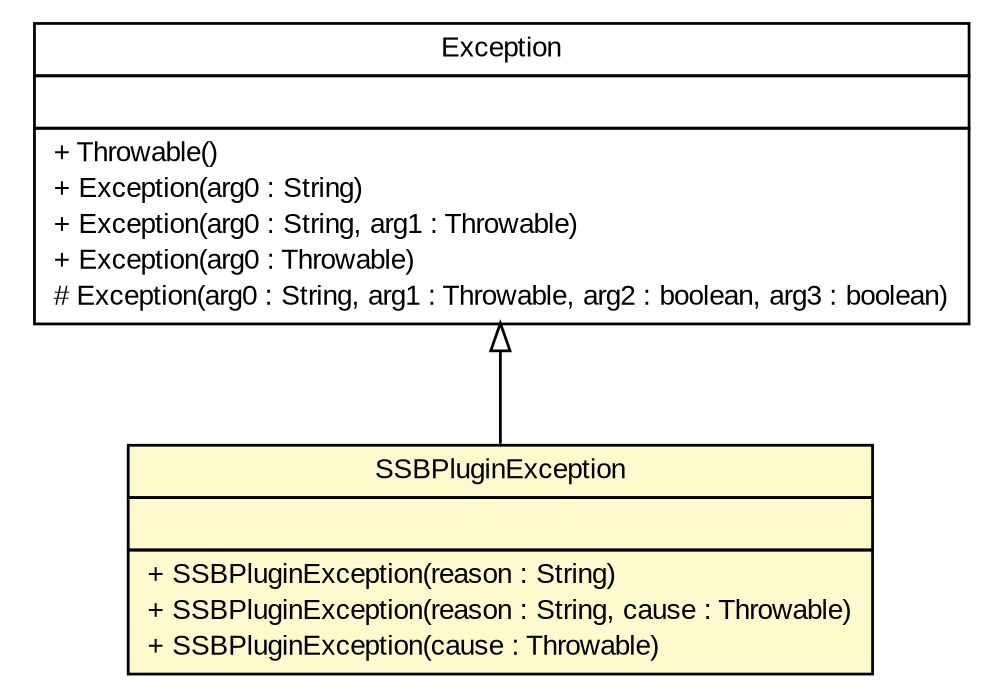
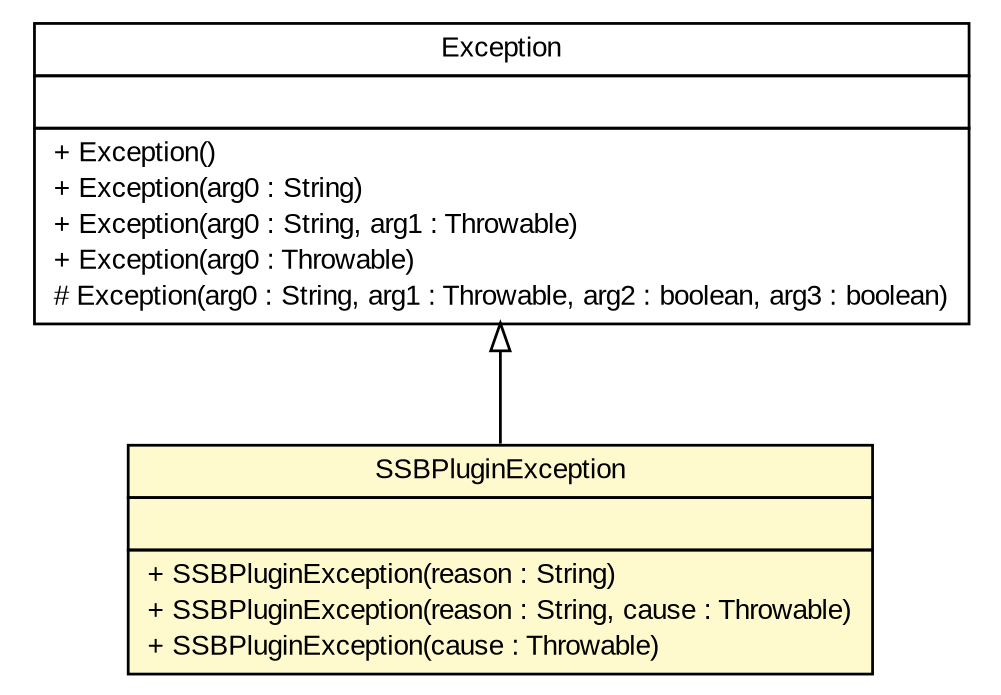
node "Exception": text "+ Throwable()" -> "+ Exception()"
